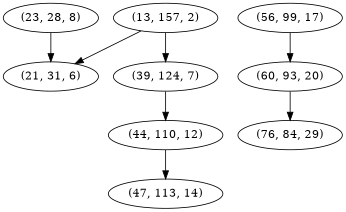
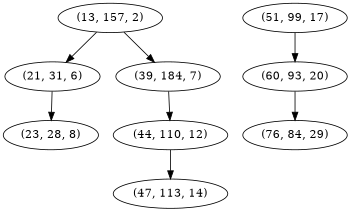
node "(56, 99, 17)": label "(56, 99, 17)" -> "(51, 99, 17)"
edge "(23, 28, 8)" -> "(21, 31, 6)": reversed
node "(39, 124, 7)": label "(39, 124, 7)" -> "(39, 184, 7)"
